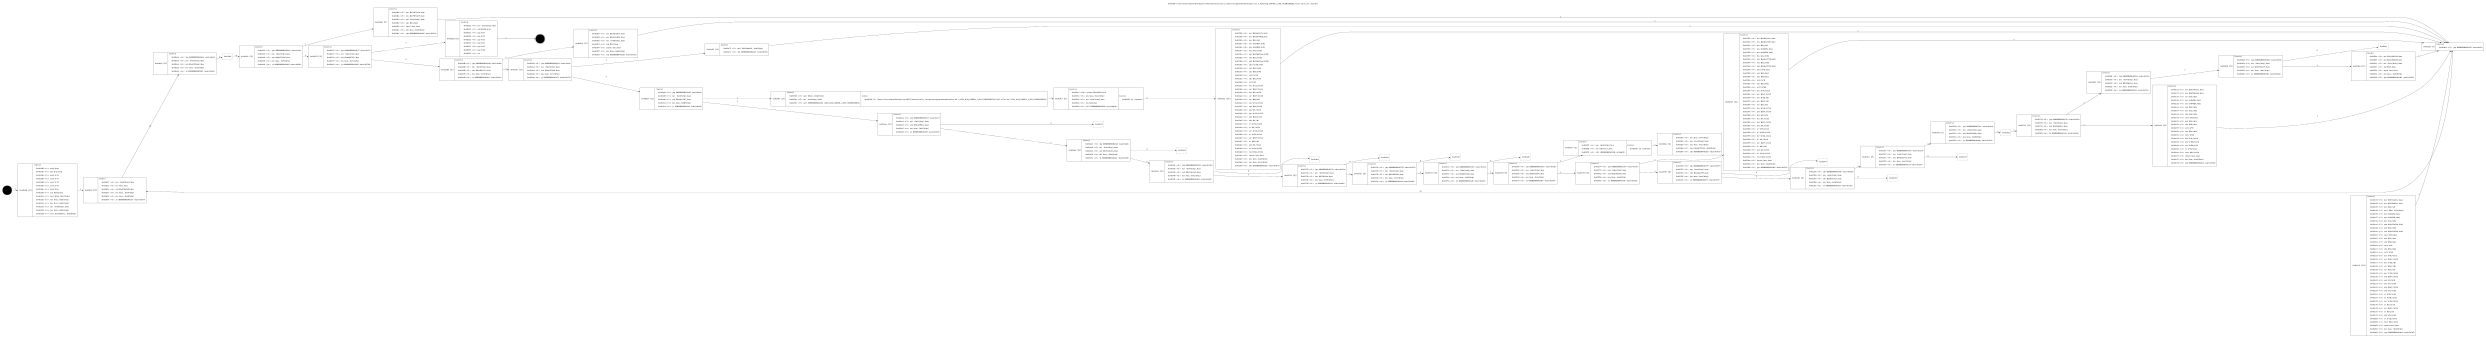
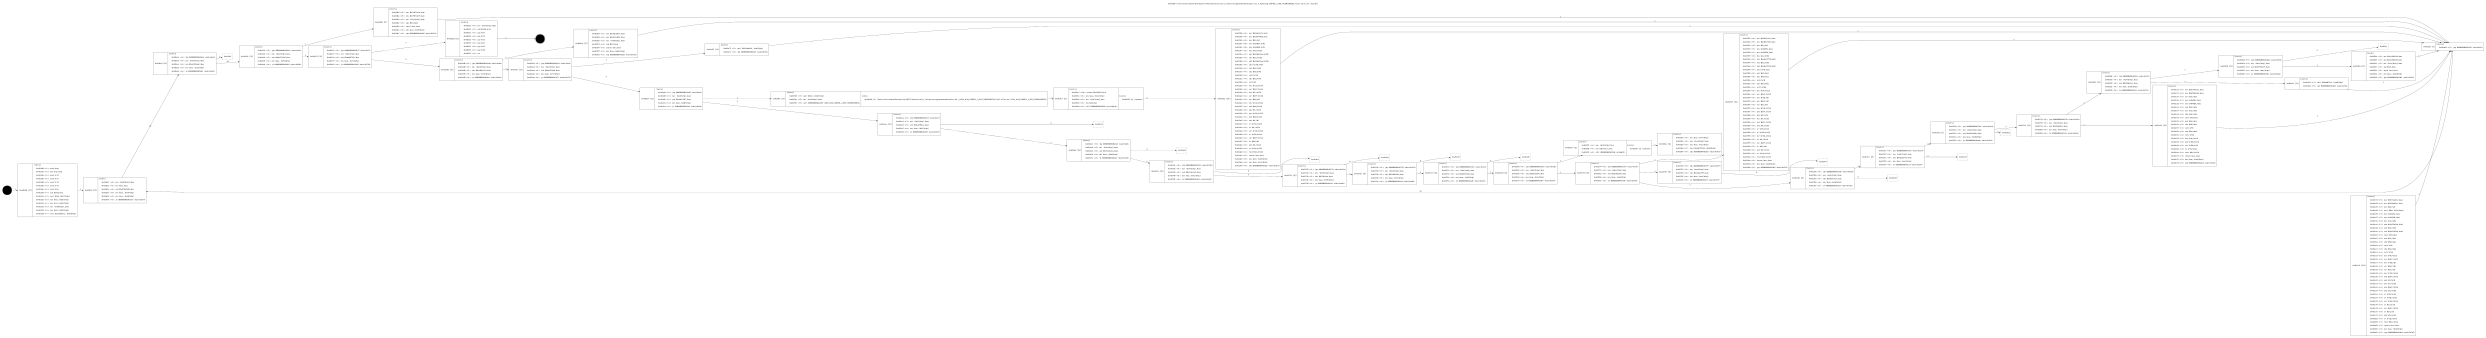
edge "0x4018ef" -> "0x40165c [22]": now "0x401646 [22]" -> "0x40165c [22]"
node "0x401d14 [12]": added
edge "0x401d6d" -> "0x4017f6 [25]": now "0x4017dd [25]" -> "0x4017f6 [25]"
edge "0x401792 [25]" -> "0x4017ab [25]": now "0x401779 [25]" -> "0x4017ab [25]"
